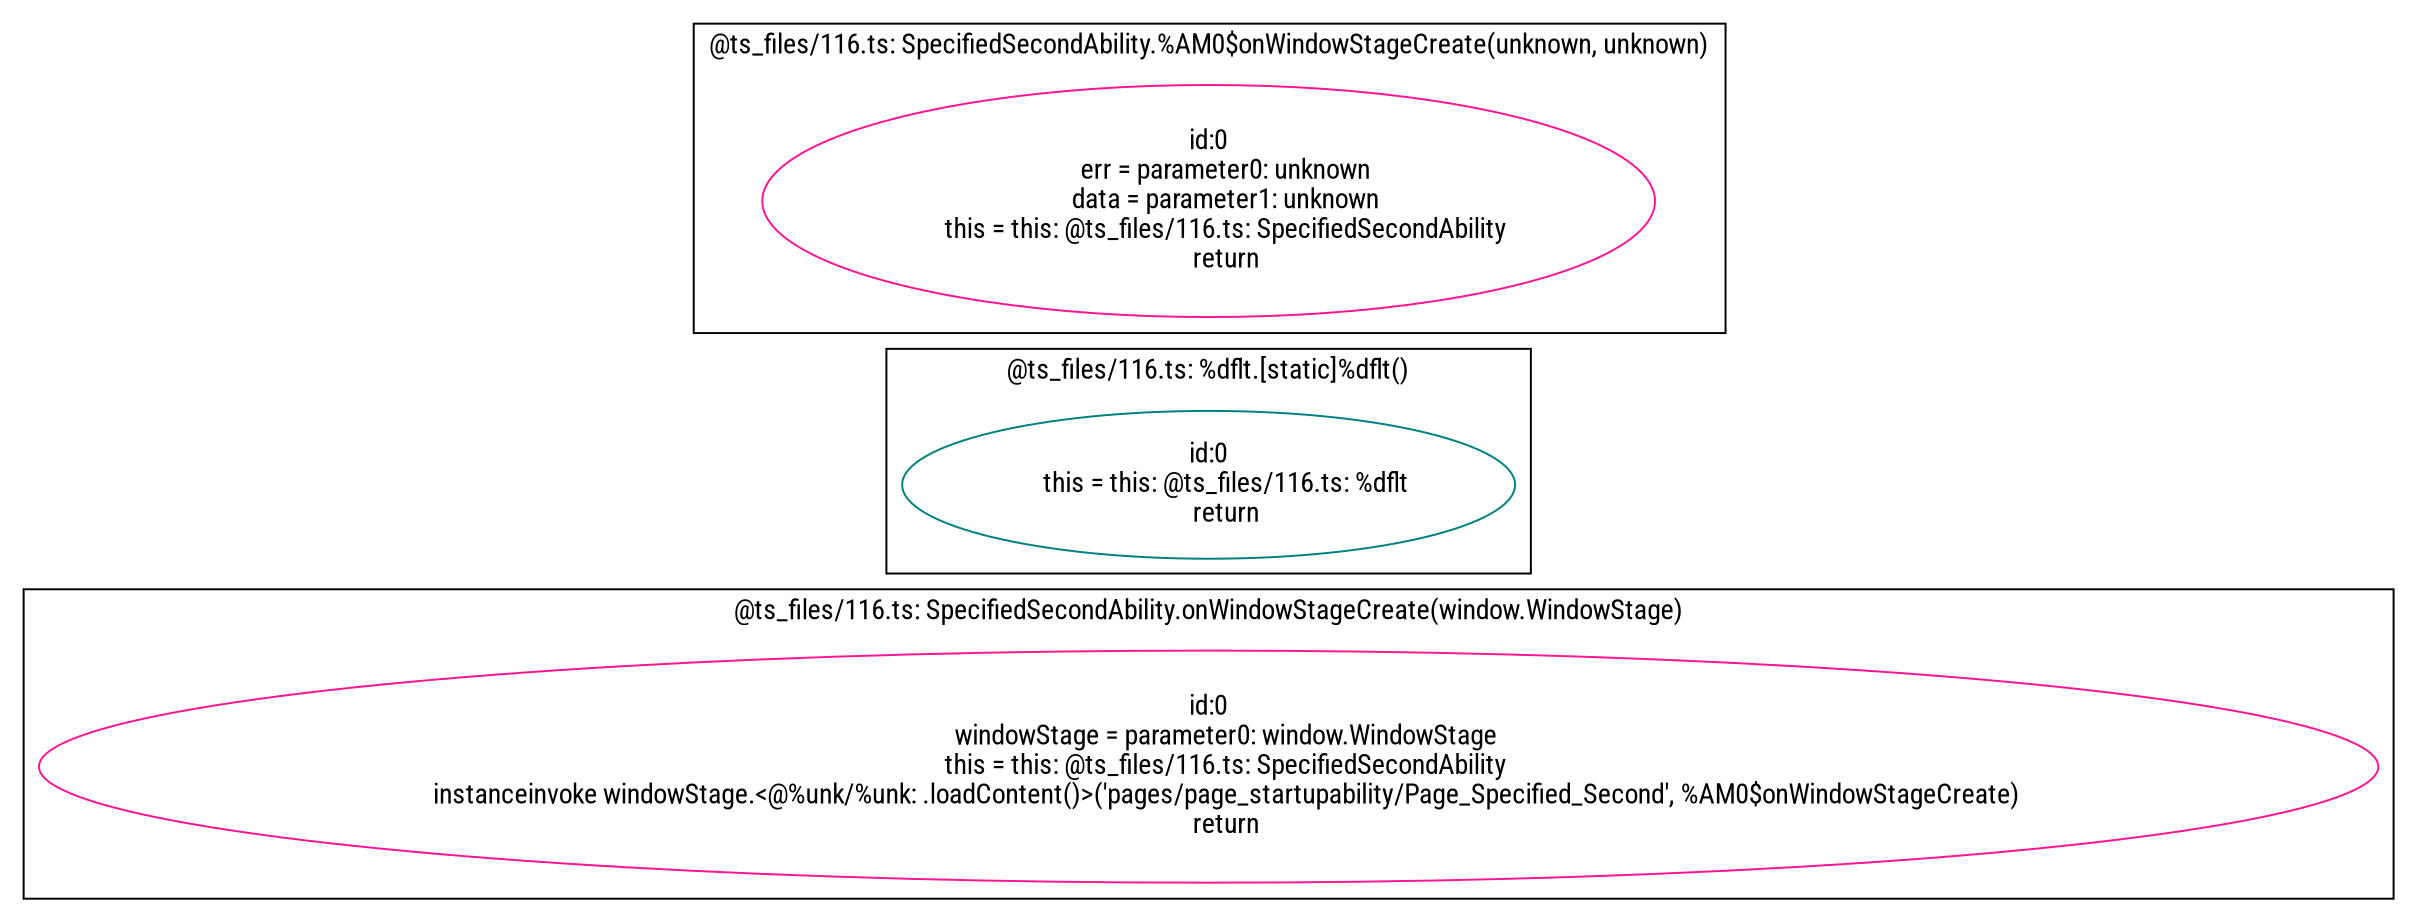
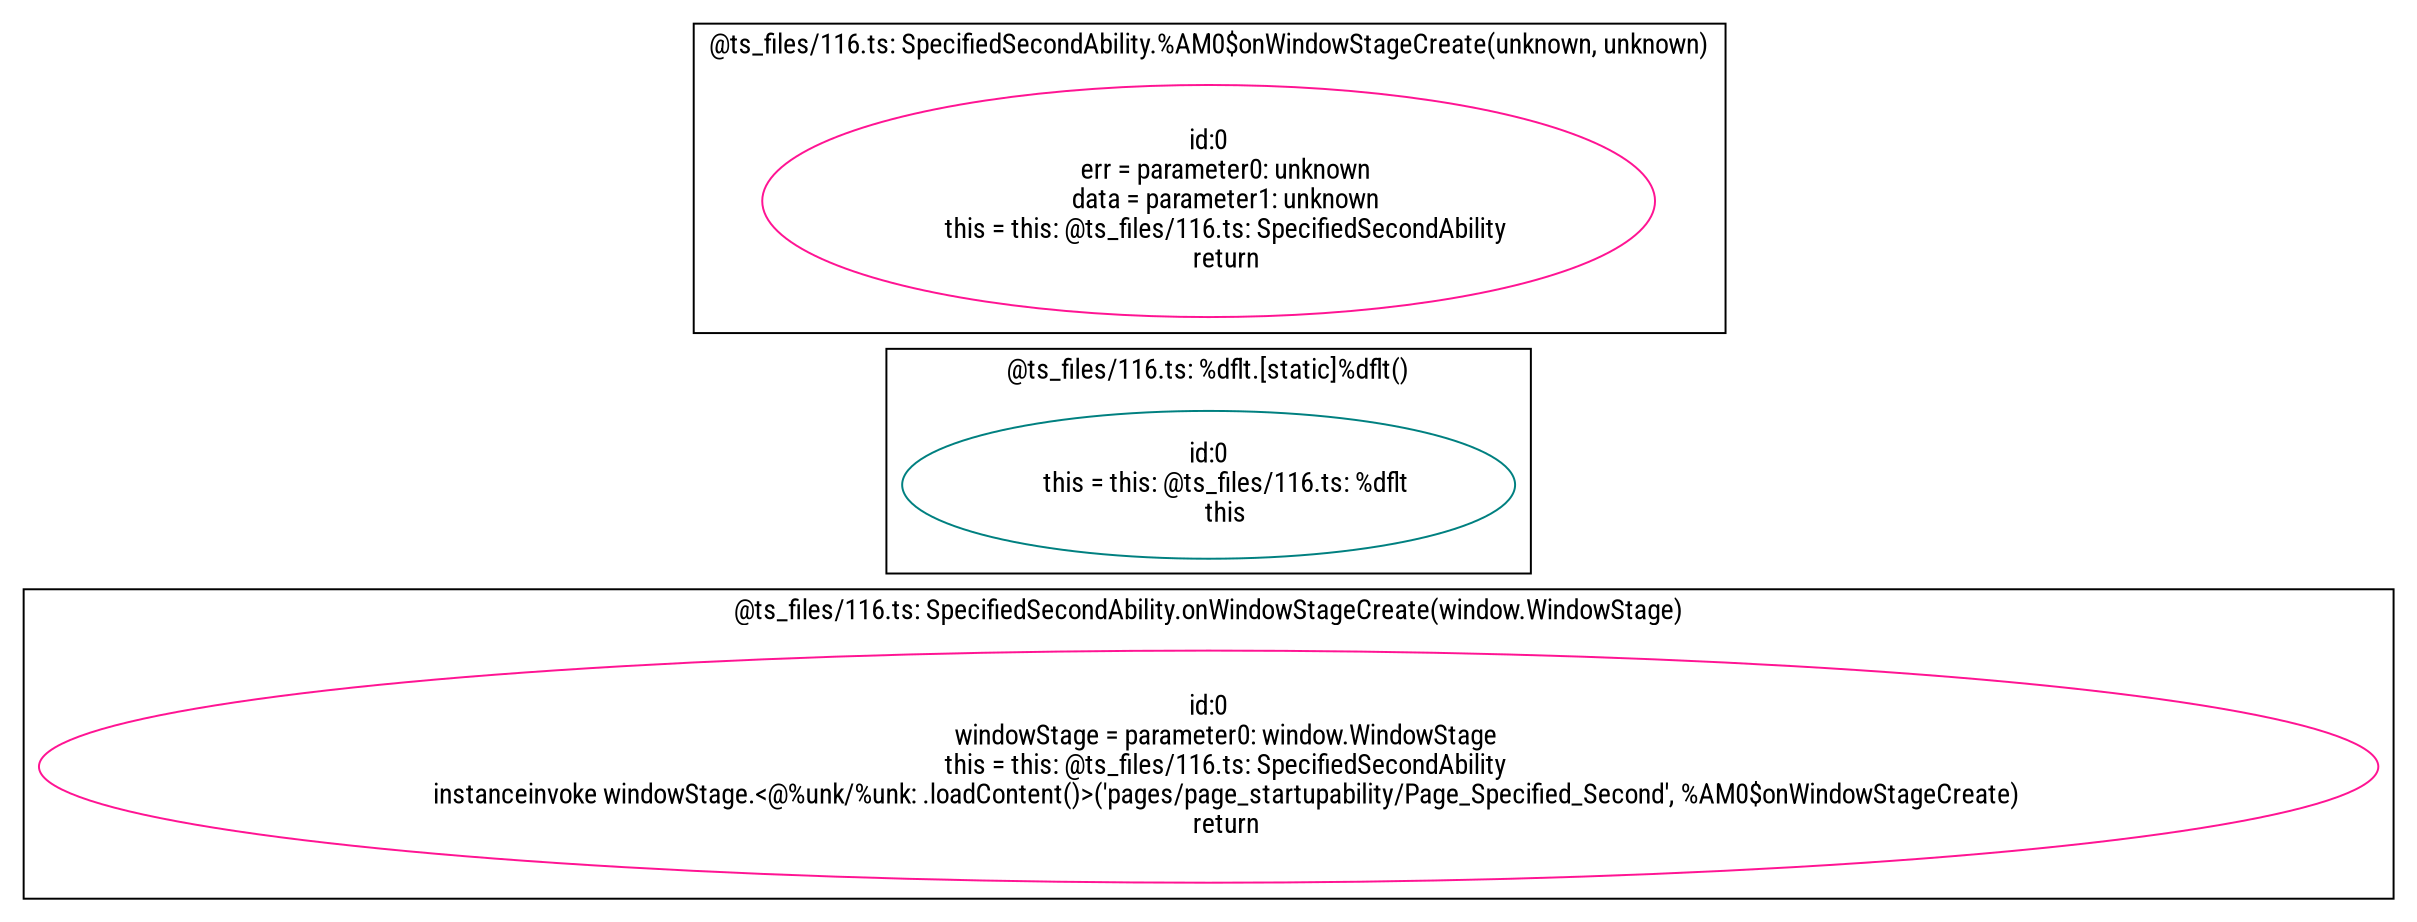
node "id:0 this = this: @ts_files/116.ts: %dflt return": label "id:0 this = this: @ts_files/116.ts: %dflt return" -> "id:0 this = this: @ts_files/116.ts: %dflt this"
